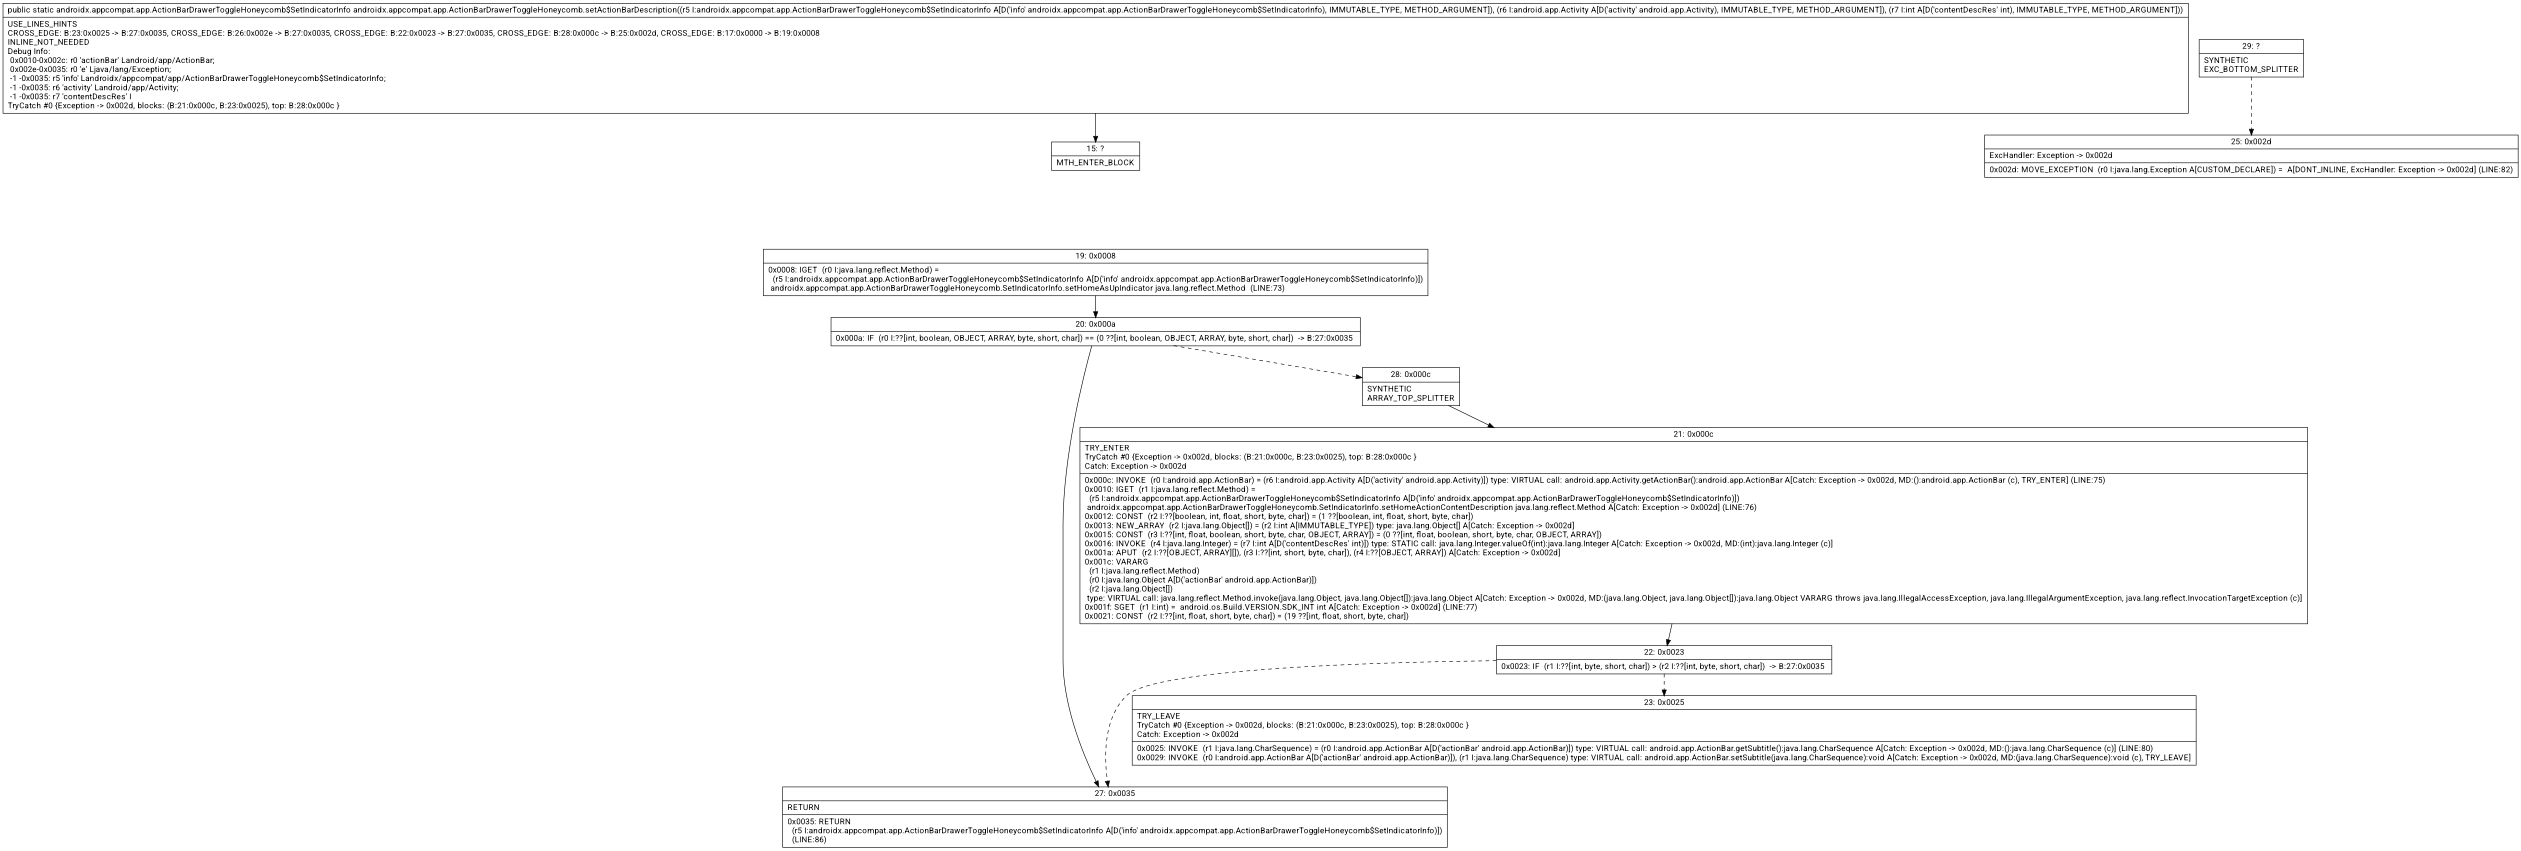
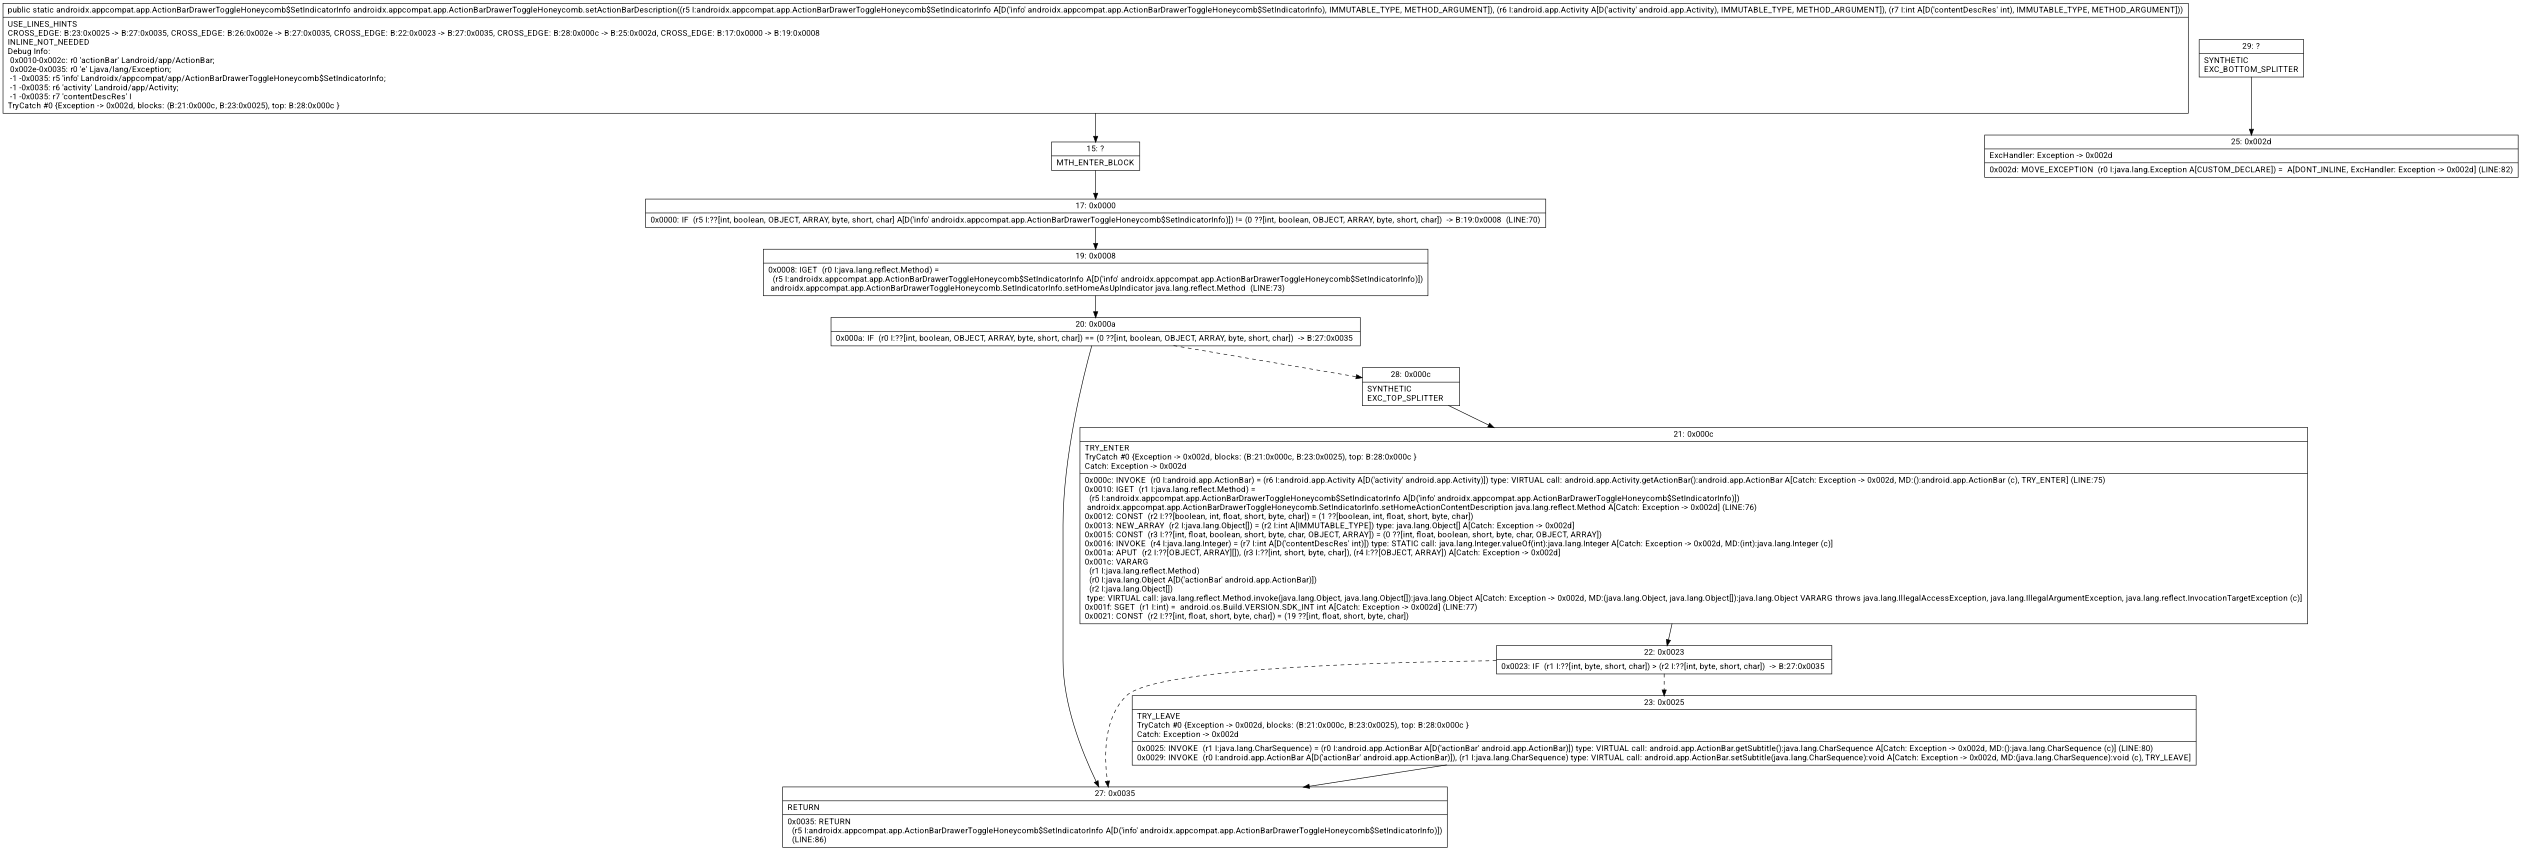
edge "29: ?" -> "25: 0x002d": style dashed -> solid
node "17: 0x0000": added
node "28: 0x000c": text "ARRAY_TOP_SPLITTER" -> "EXC_TOP_SPLITTER"
edge "23: 0x0025" -> "27: 0x0035": added
